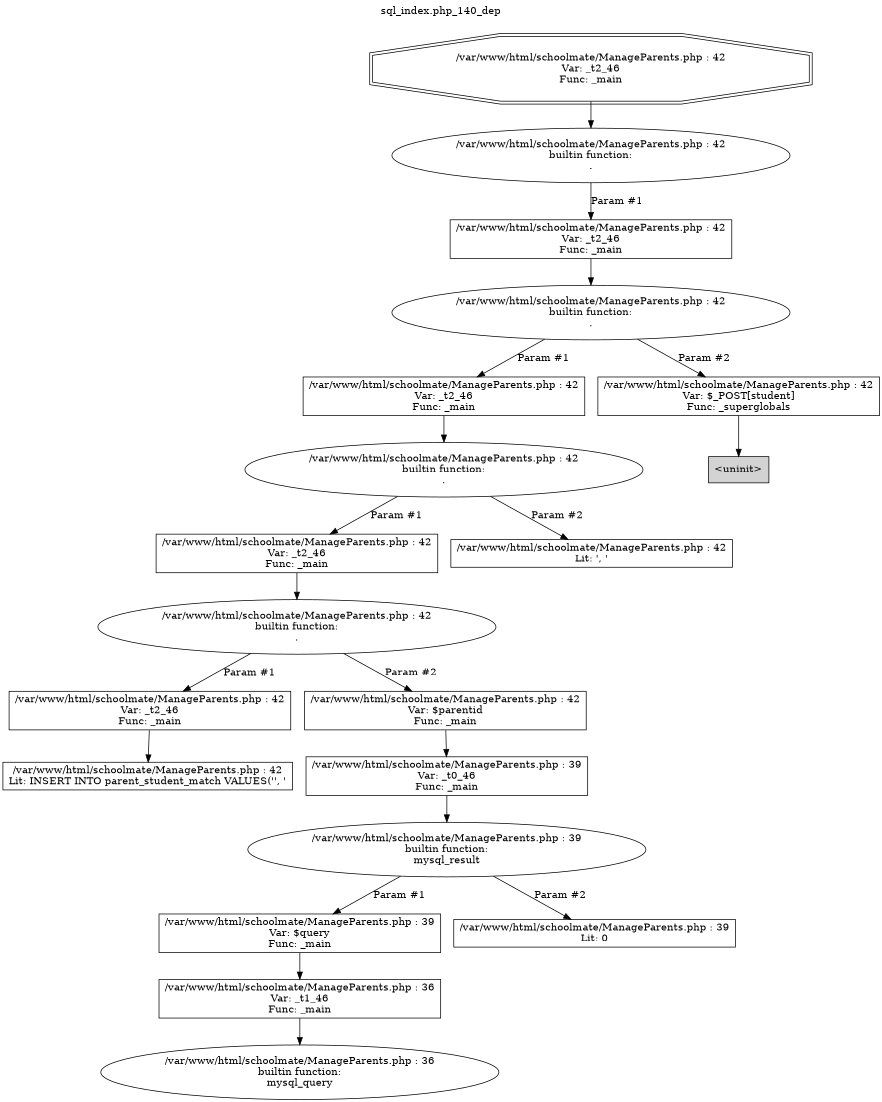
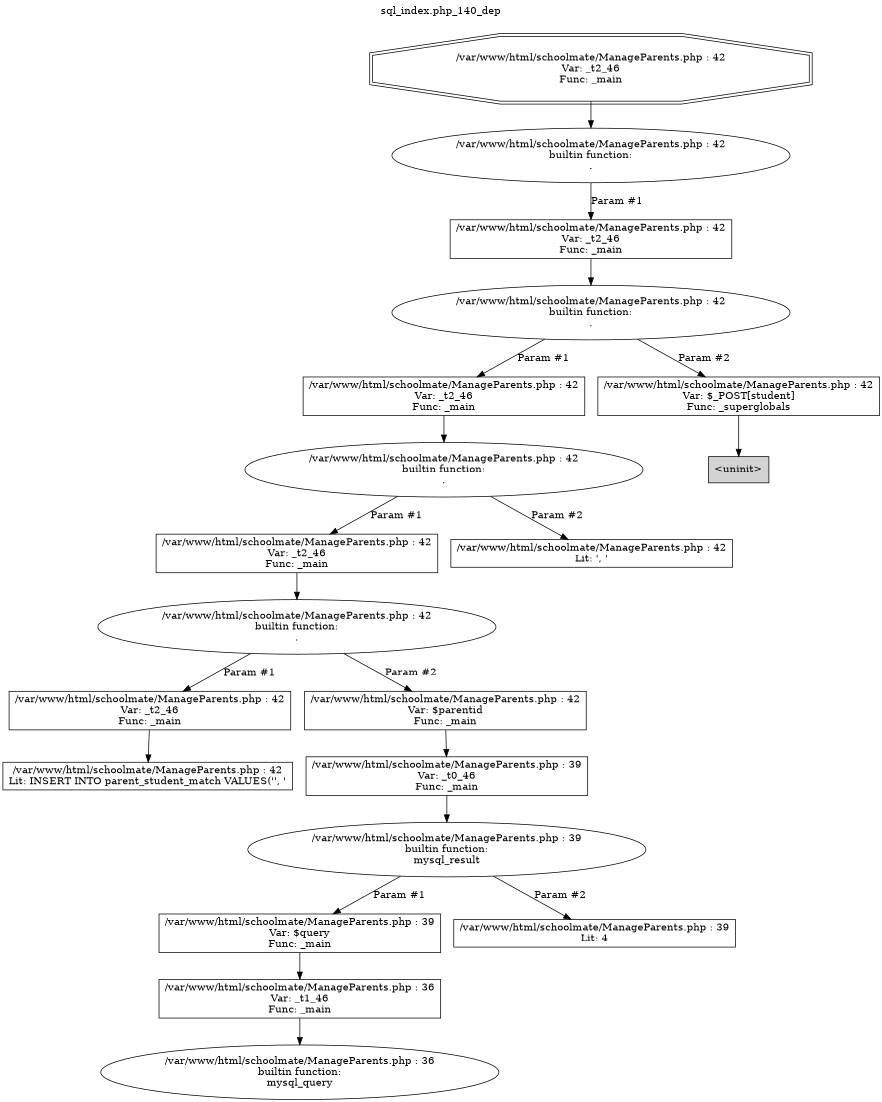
node "/var/www/html/schoolmate/ManageParents.php : 39 Lit: 0": label "/var/www/html/schoolmate/ManageParents.php : 39 Lit: 0" -> "/var/www/html/schoolmate/ManageParents.php : 39 Lit: 4"
